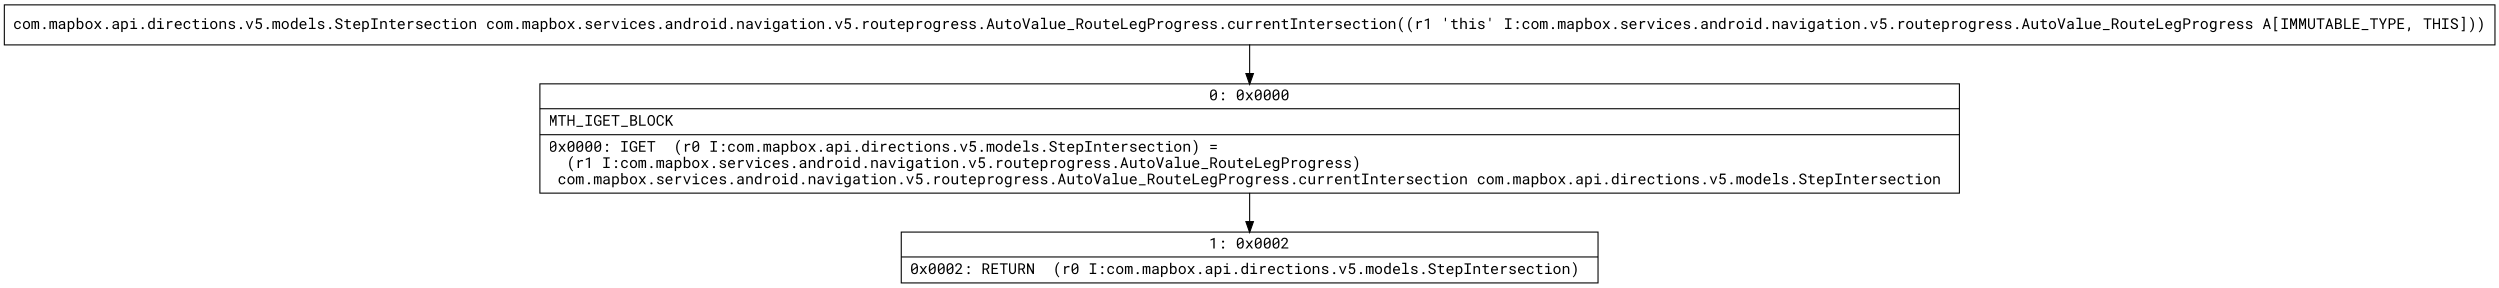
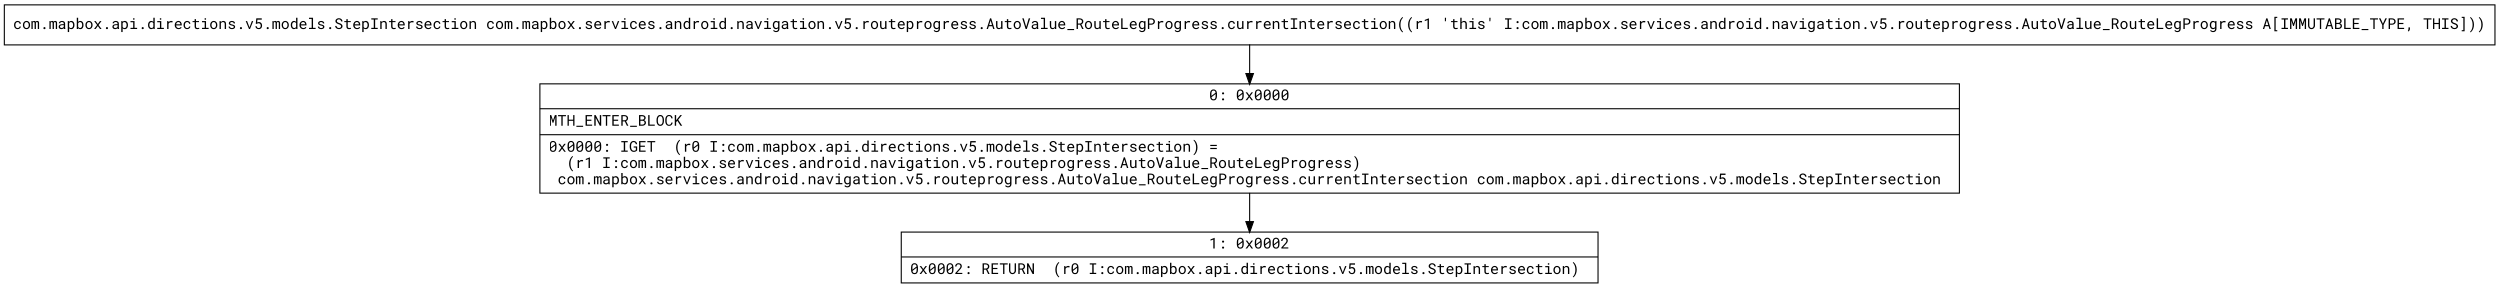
node "0: 0x0000": text "MTH_IGET_BLOCK" -> "MTH_ENTER_BLOCK"
